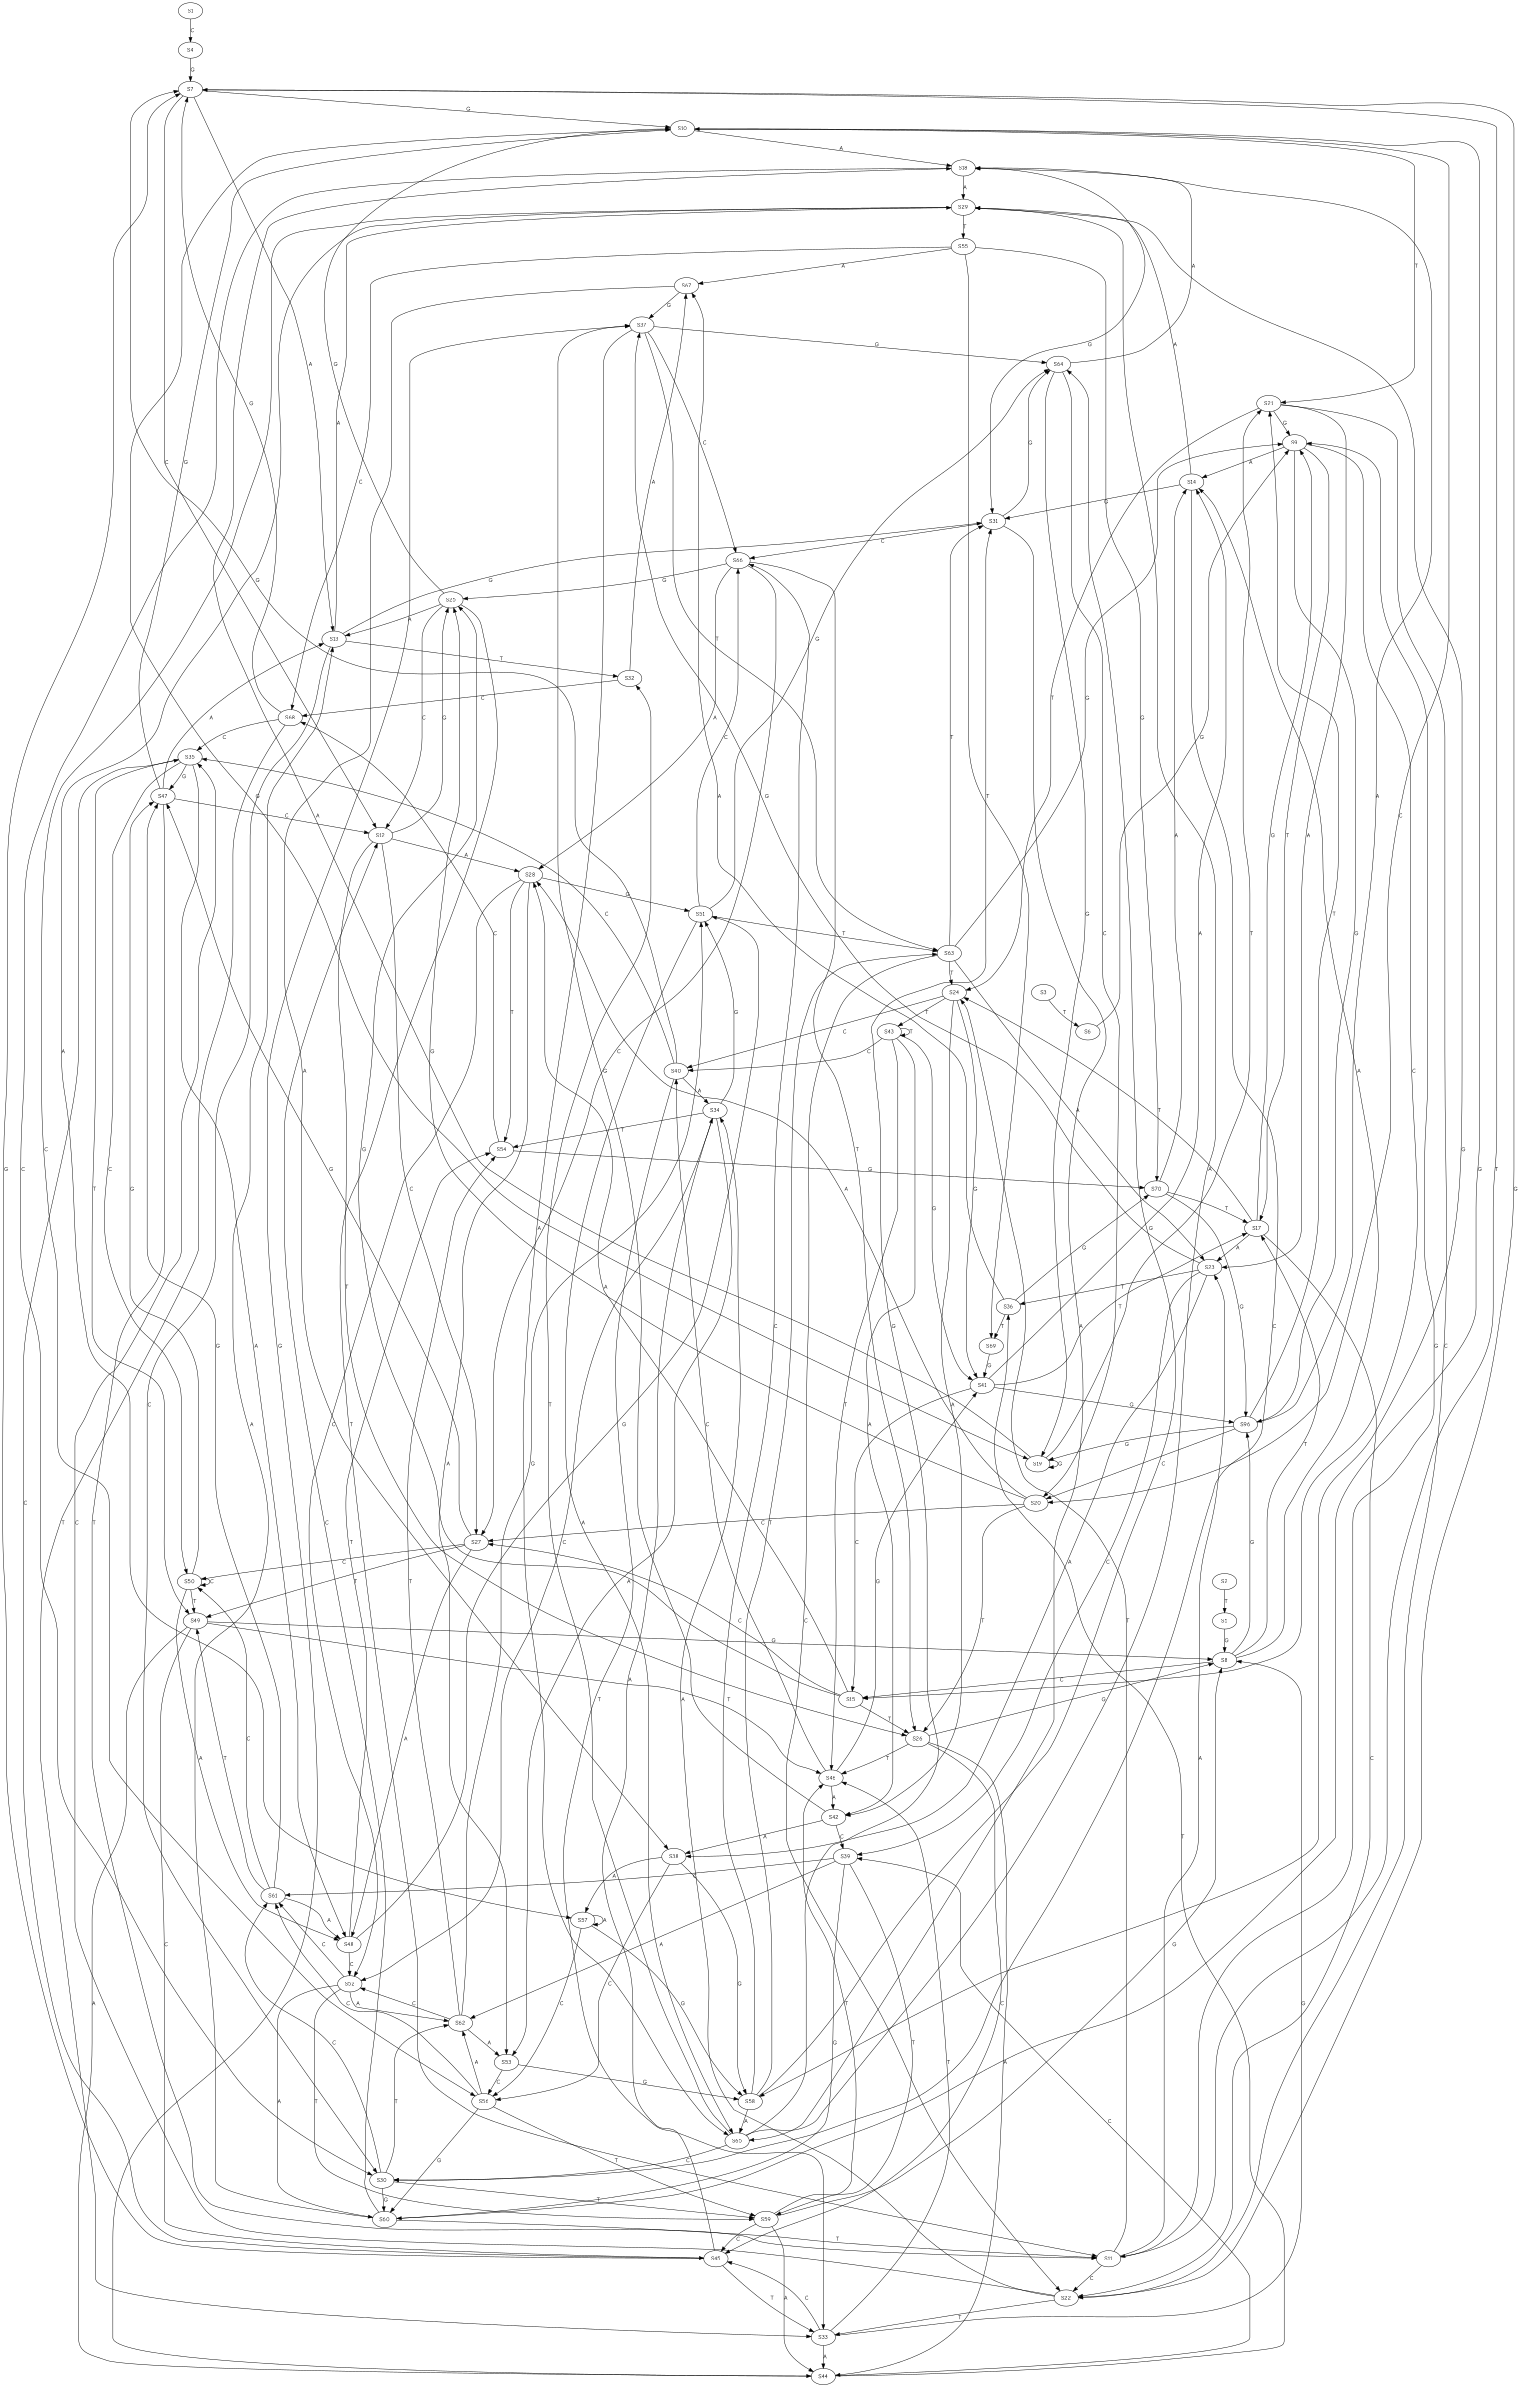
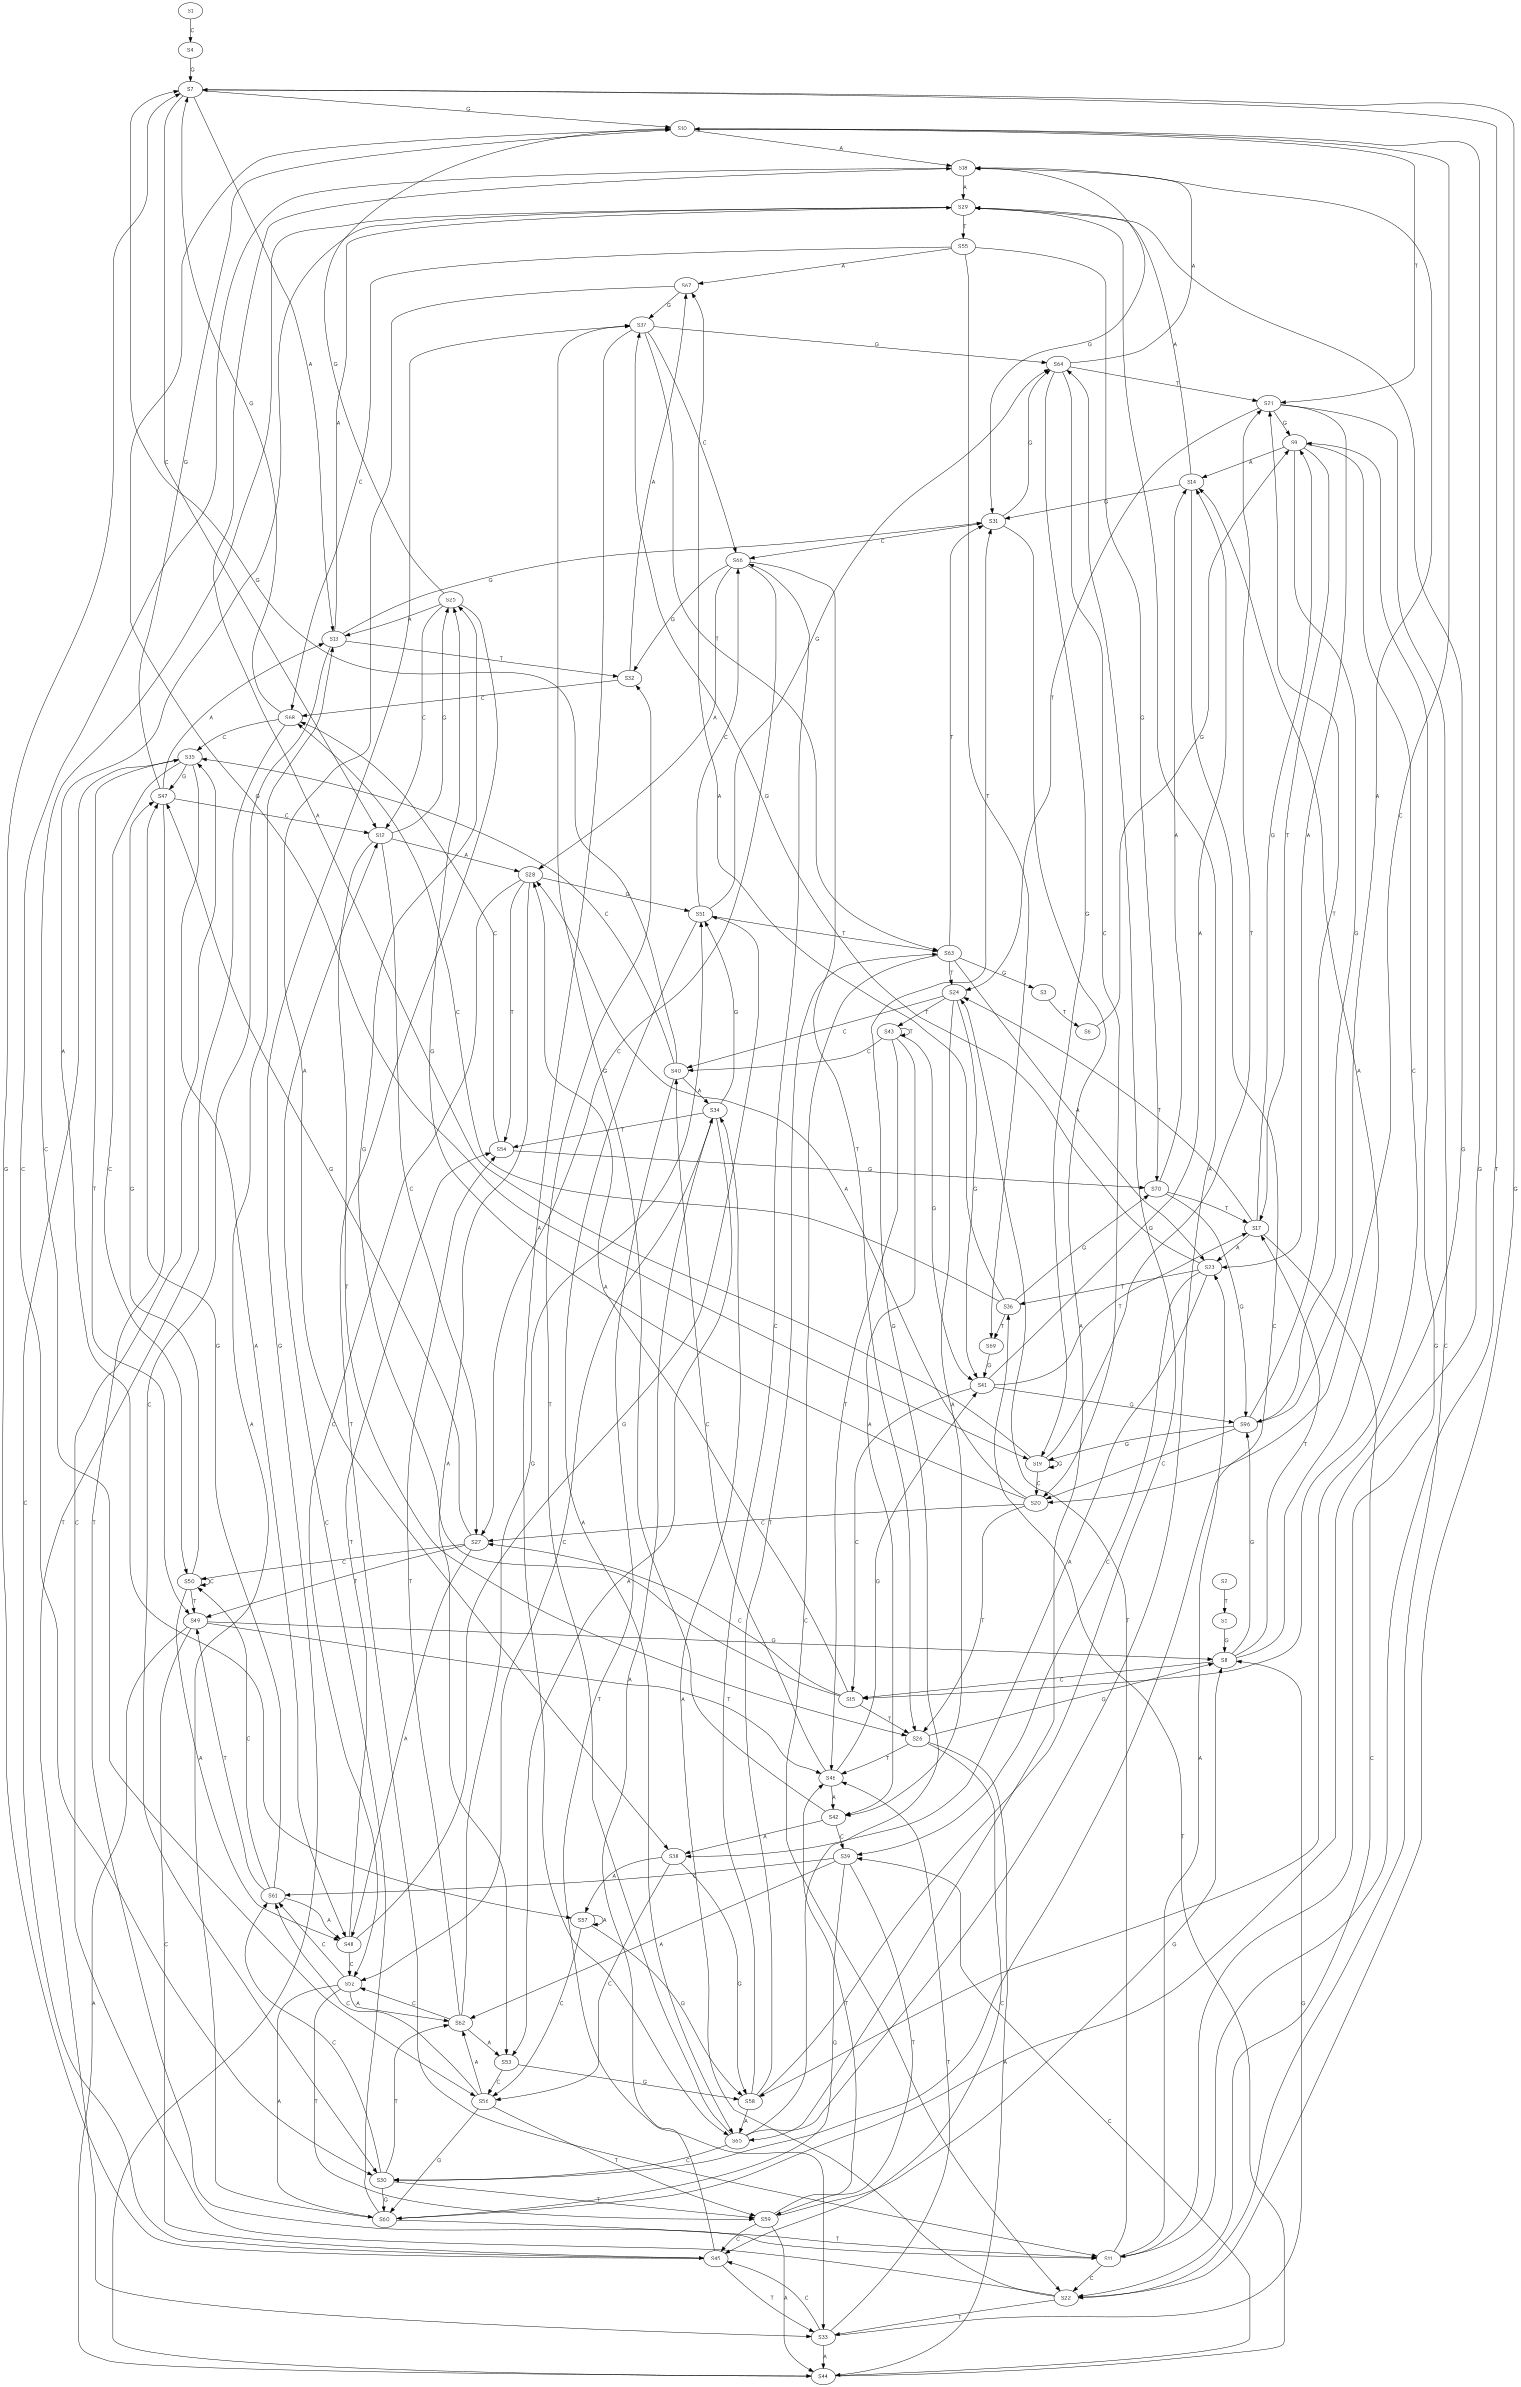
edge "S64" -> "S21": added, label "T"
edge "S66" -> "S25": now "S66" -> "S32"
edge "S63" -> "S9": now "S63" -> "S3"
edge "S36" -> "S68": added, label "C"
edge "S19" -> "S20": added, label "C"
